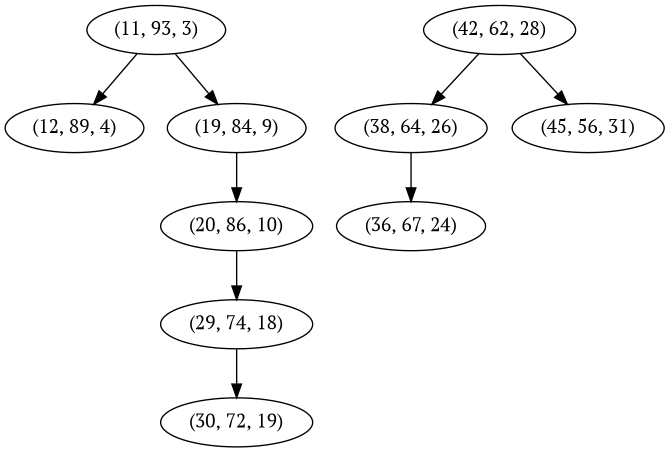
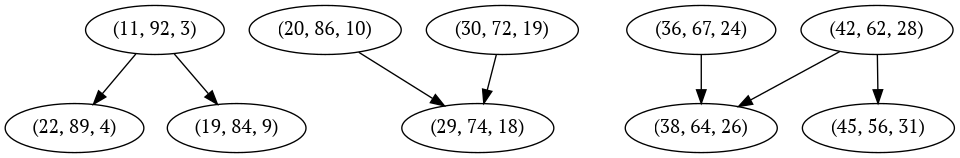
node "(11, 93, 3)": label "(11, 93, 3)" -> "(11, 92, 3)"
node "(12, 89, 4)": label "(12, 89, 4)" -> "(22, 89, 4)"
edge "(19, 84, 9)" -> "(20, 86, 10)": removed
edge "(38, 64, 26)" -> "(36, 67, 24)": reversed
edge "(29, 74, 18)" -> "(30, 72, 19)": reversed
